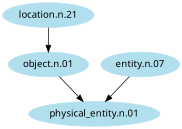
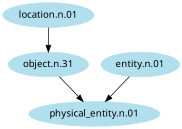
node "location.n.21": label "location.n.21" -> "location.n.01"
node "object.n.01": label "object.n.01" -> "object.n.31"
node "entity.n.07": label "entity.n.07" -> "entity.n.01"
